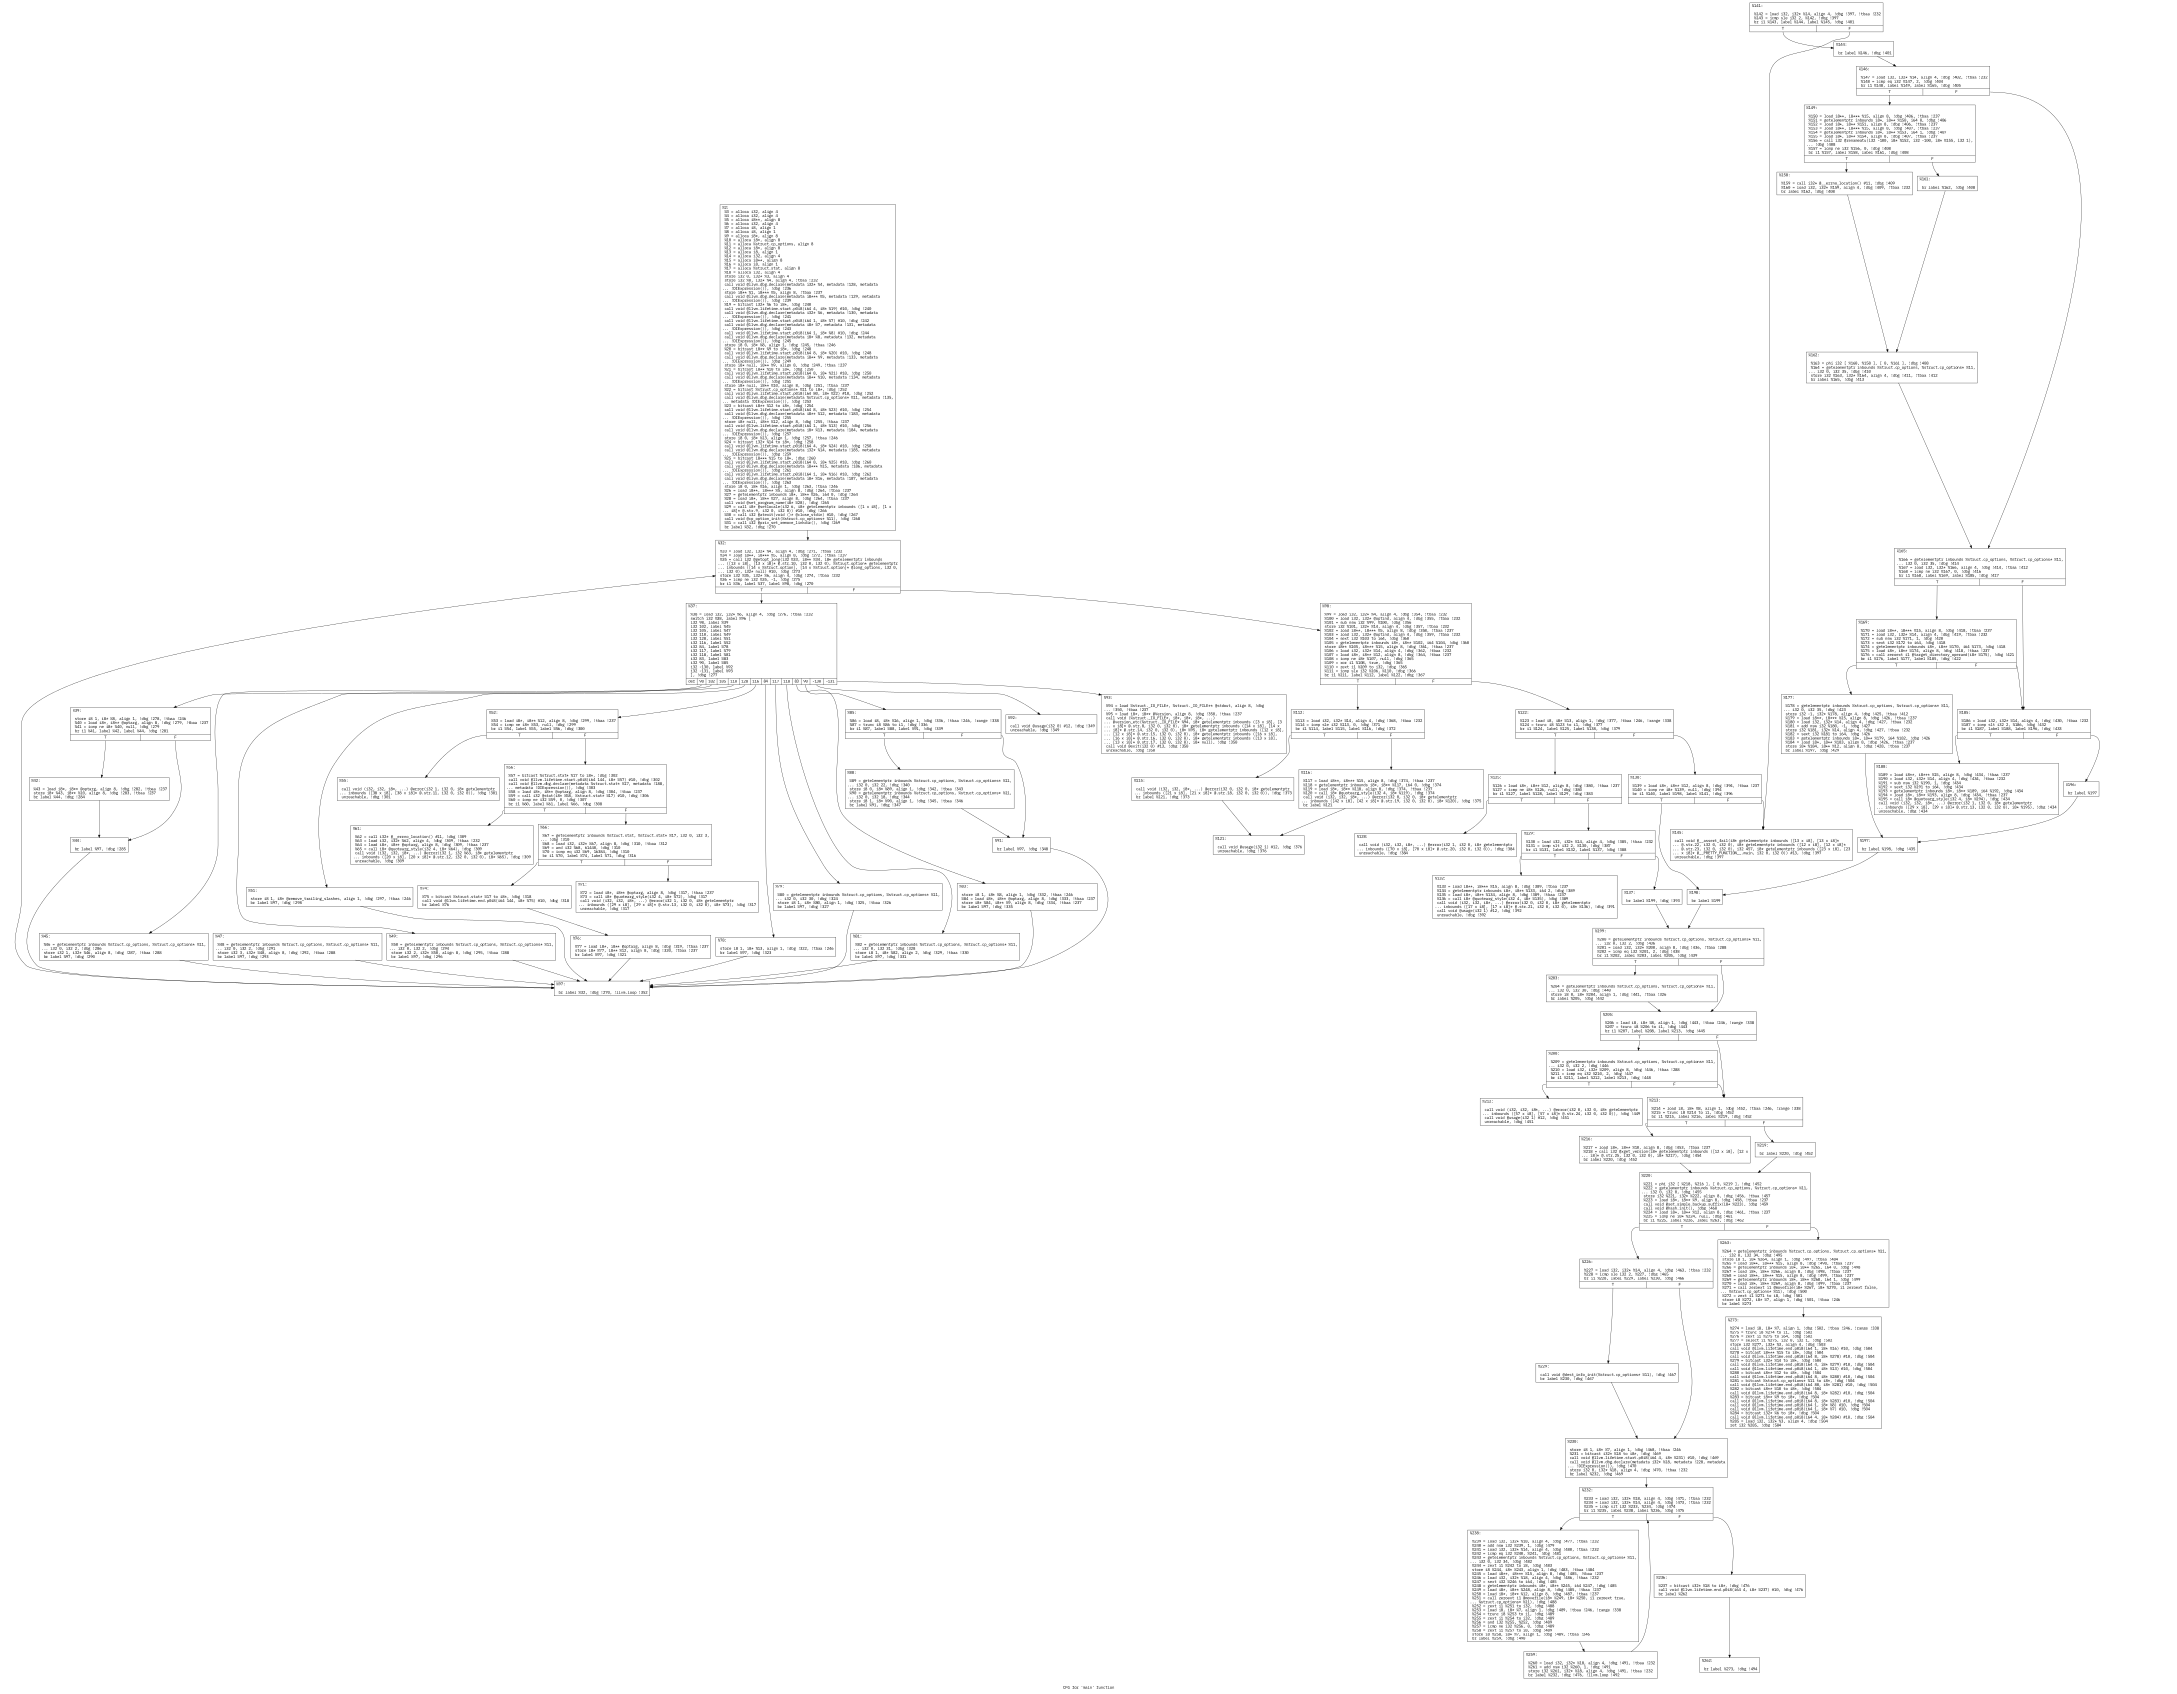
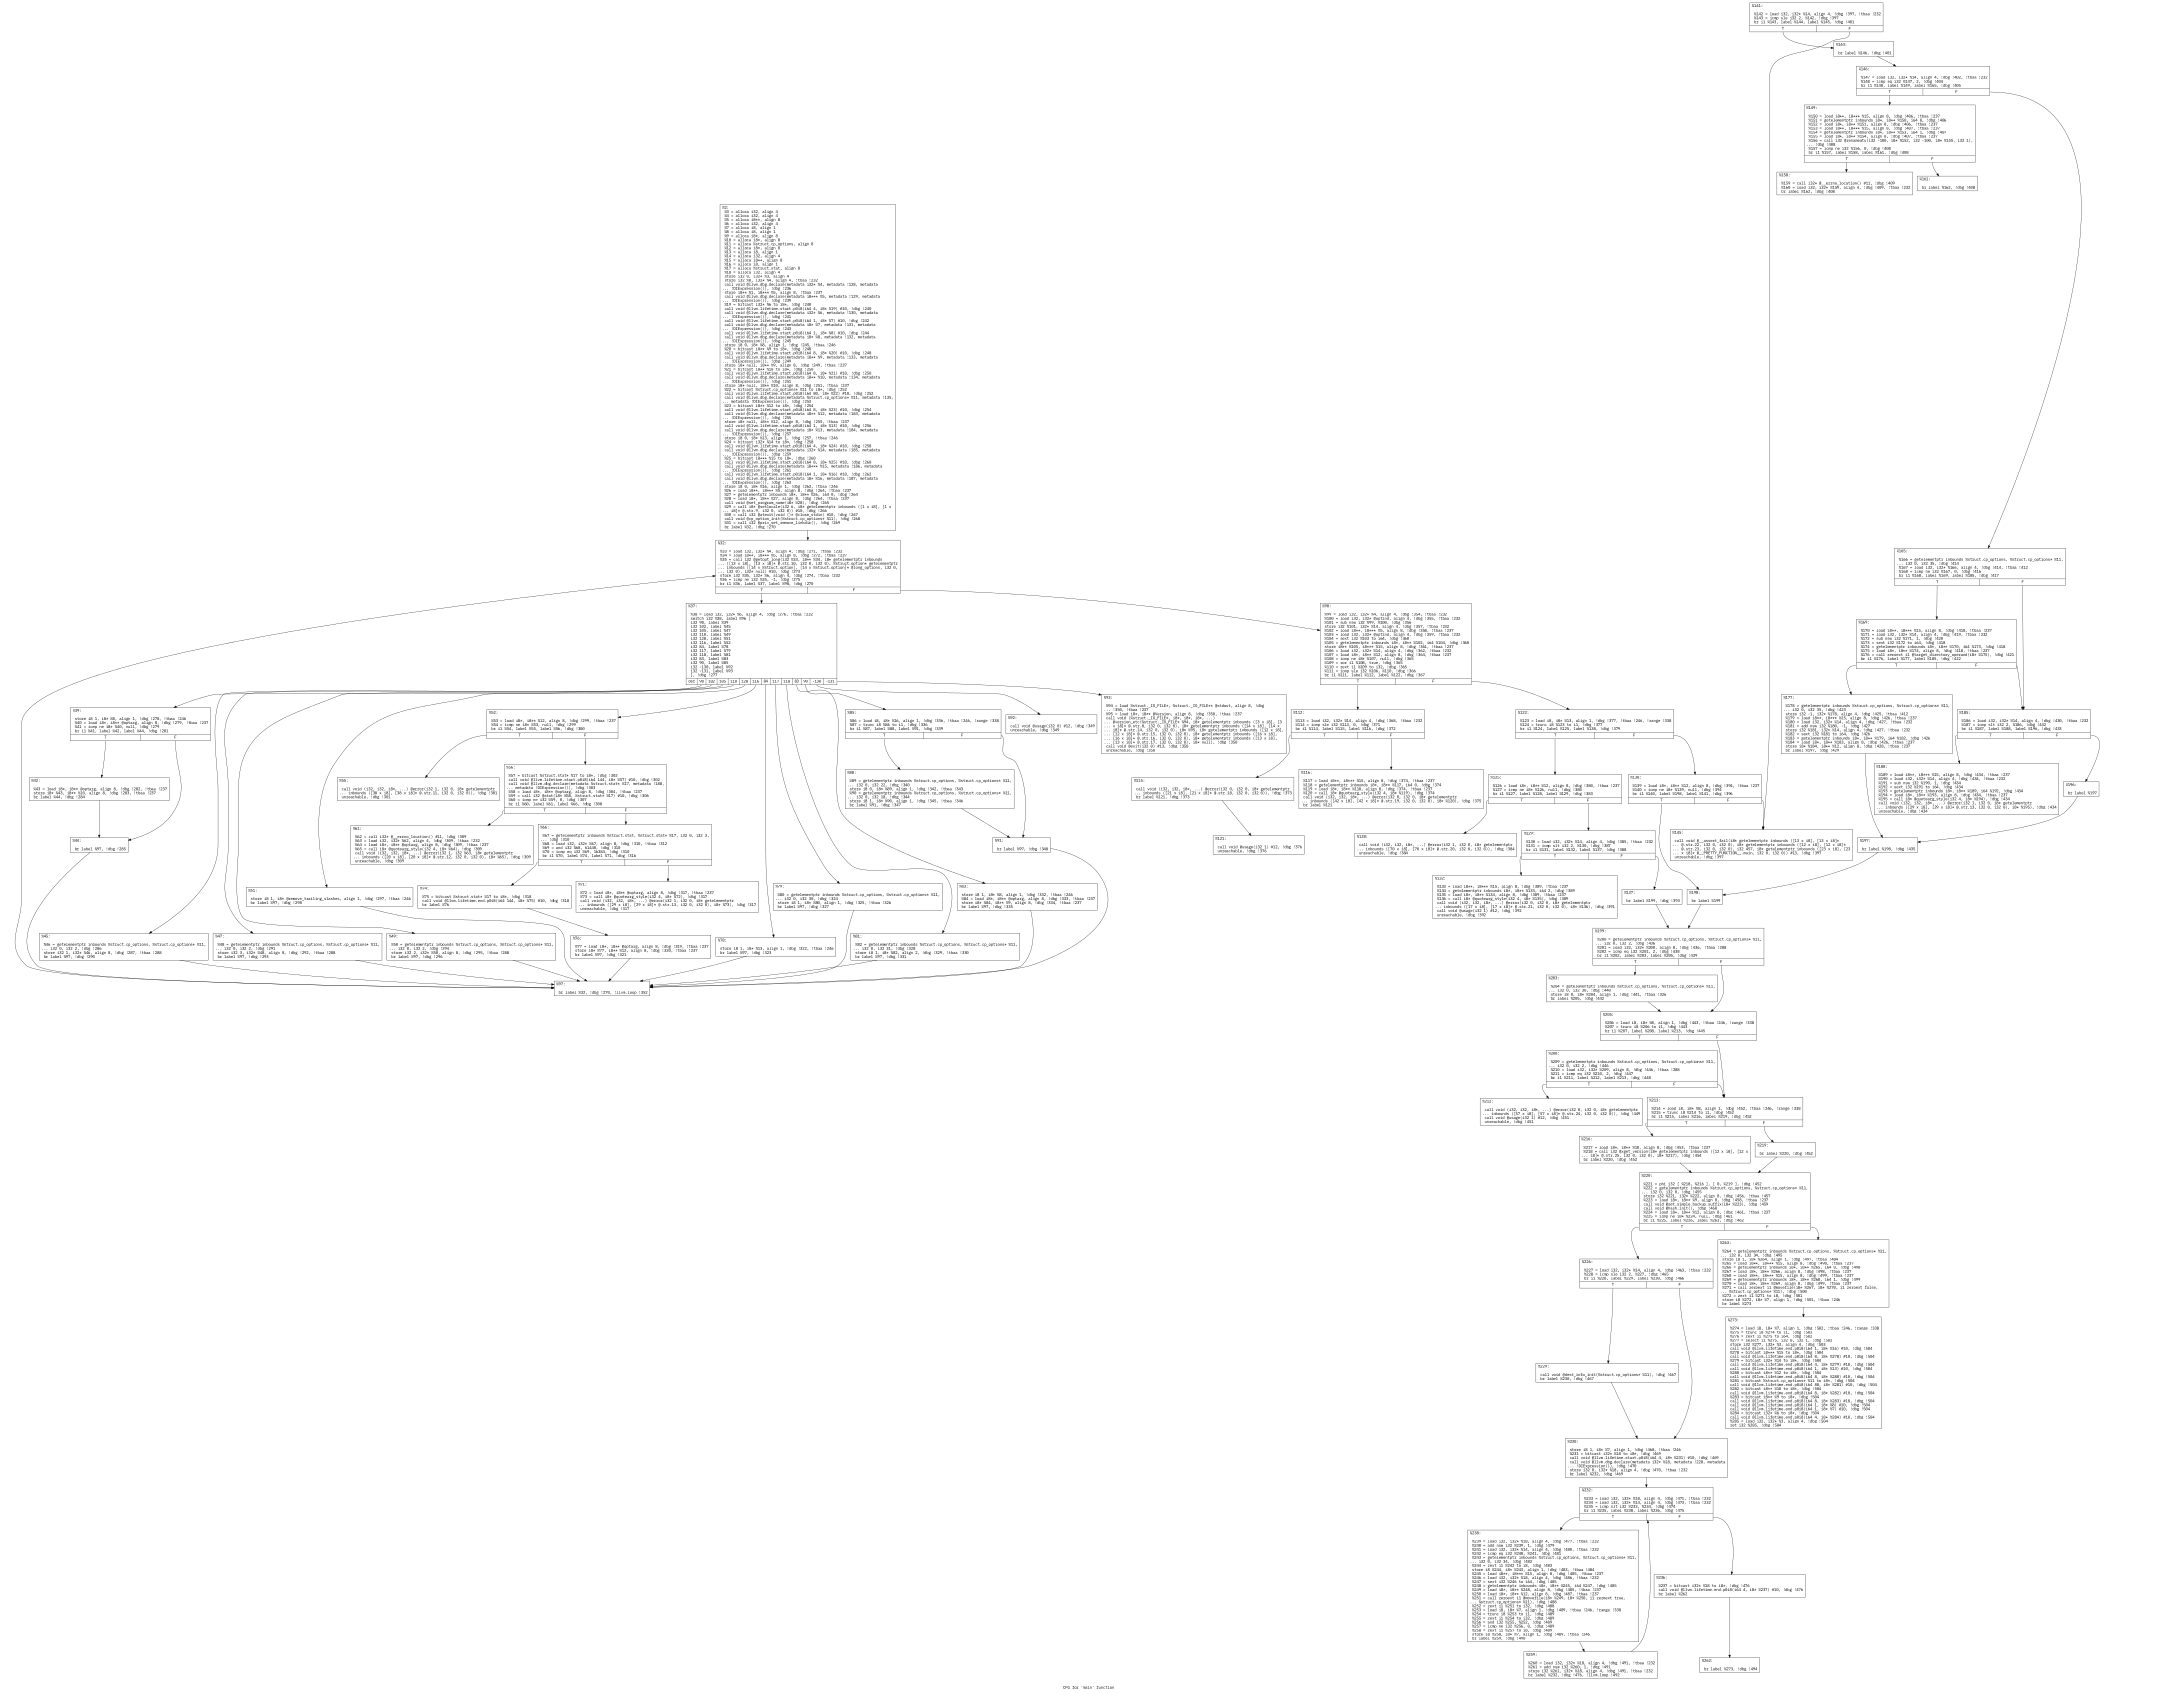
node "%162:": removed
edge "%37:" -> "%47:": added
edge "%116:" -> "%121:": removed
edge "%205:" -> "%208:": removed
